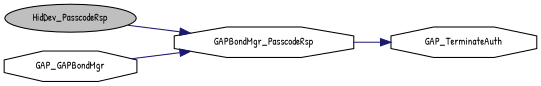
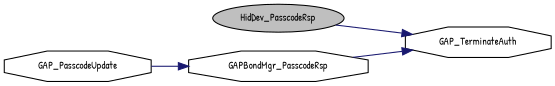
edge "HidDev_PasscodeRsp" -> "GAPBondMgr_PasscodeRsp": now "HidDev_PasscodeRsp" -> "GAP_TerminateAuth"
node "GAP_GAPBondMgr": label "GAP_GAPBondMgr" -> "GAP_PasscodeUpdate"
